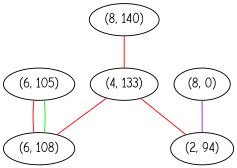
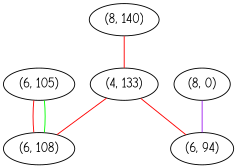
node "(2, 94)": label "(2, 94)" -> "(6, 94)"
